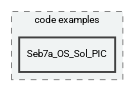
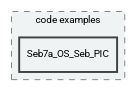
node "Seb7a_OS_Sol_PIC": label "Seb7a_OS_Sol_PIC" -> "Seb7a_OS_Seb_PIC"
